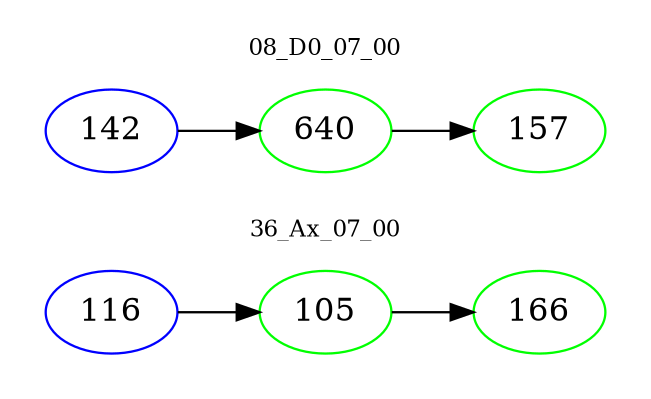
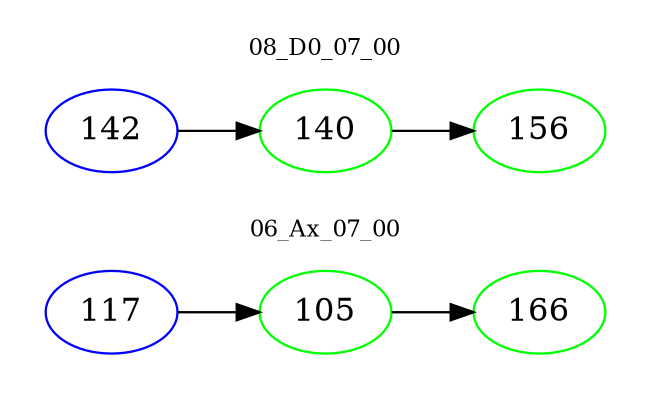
node "640": label "640" -> "140"
node "157": label "157" -> "156"
cluster "36_Ax_07_00": label "36_Ax_07_00" -> "06_Ax_07_00"
node "116": label "116" -> "117"
